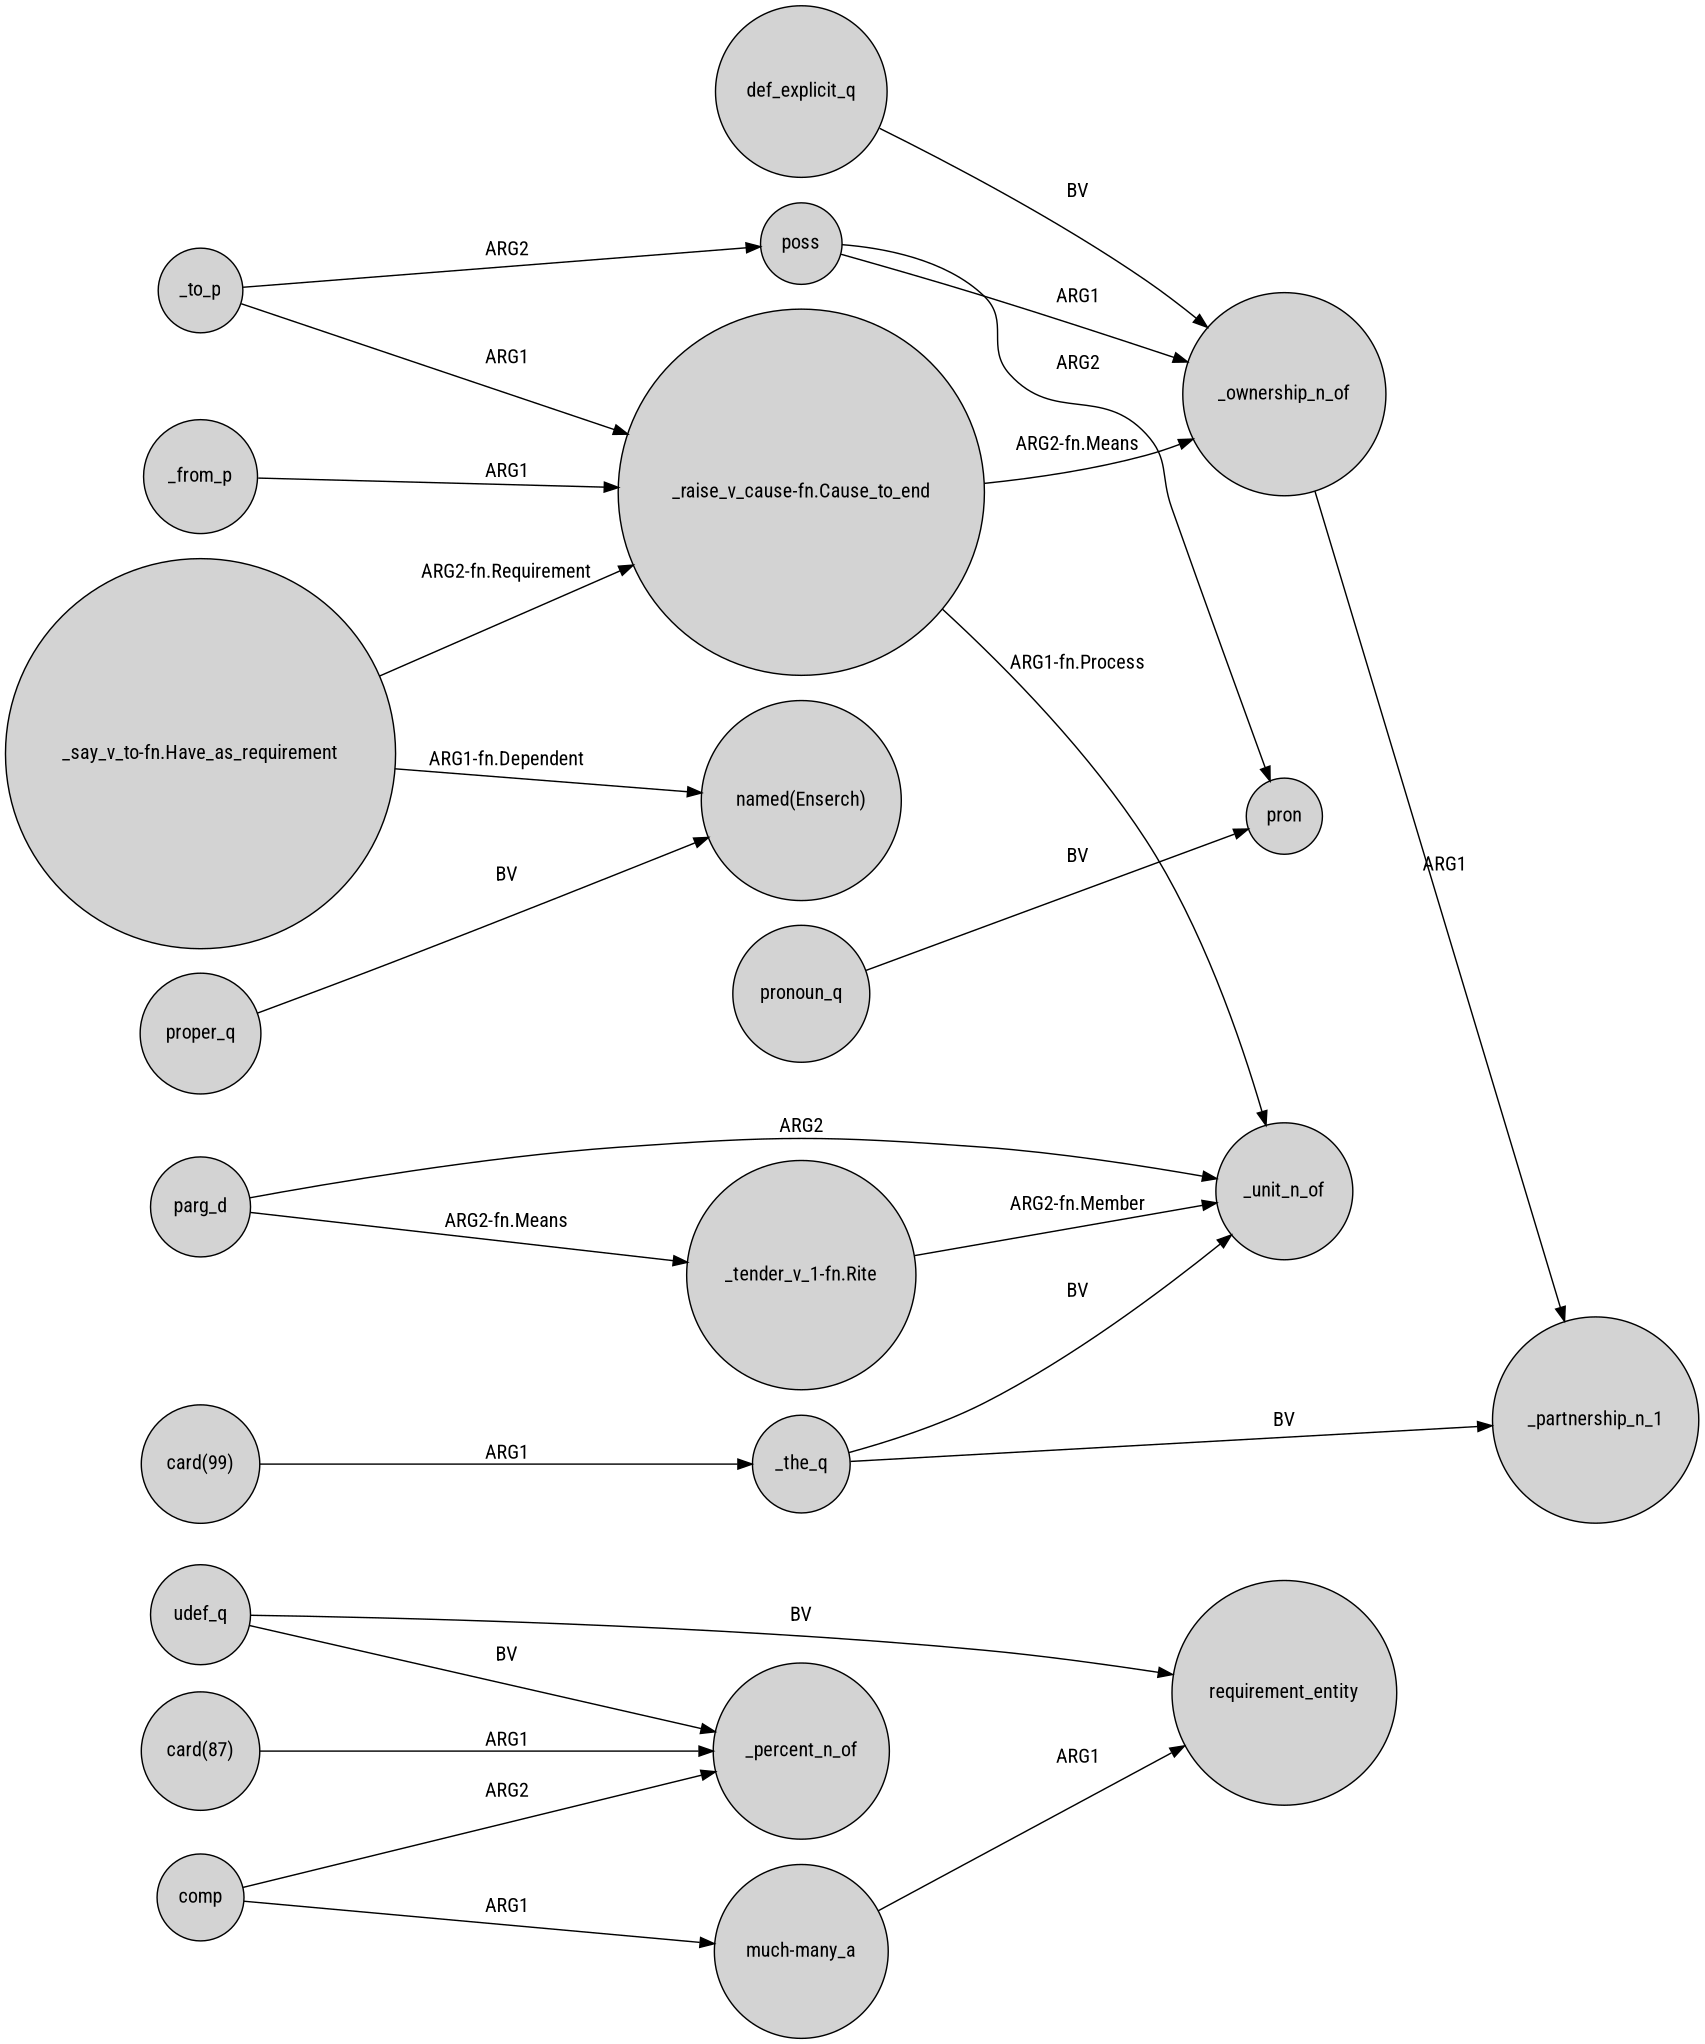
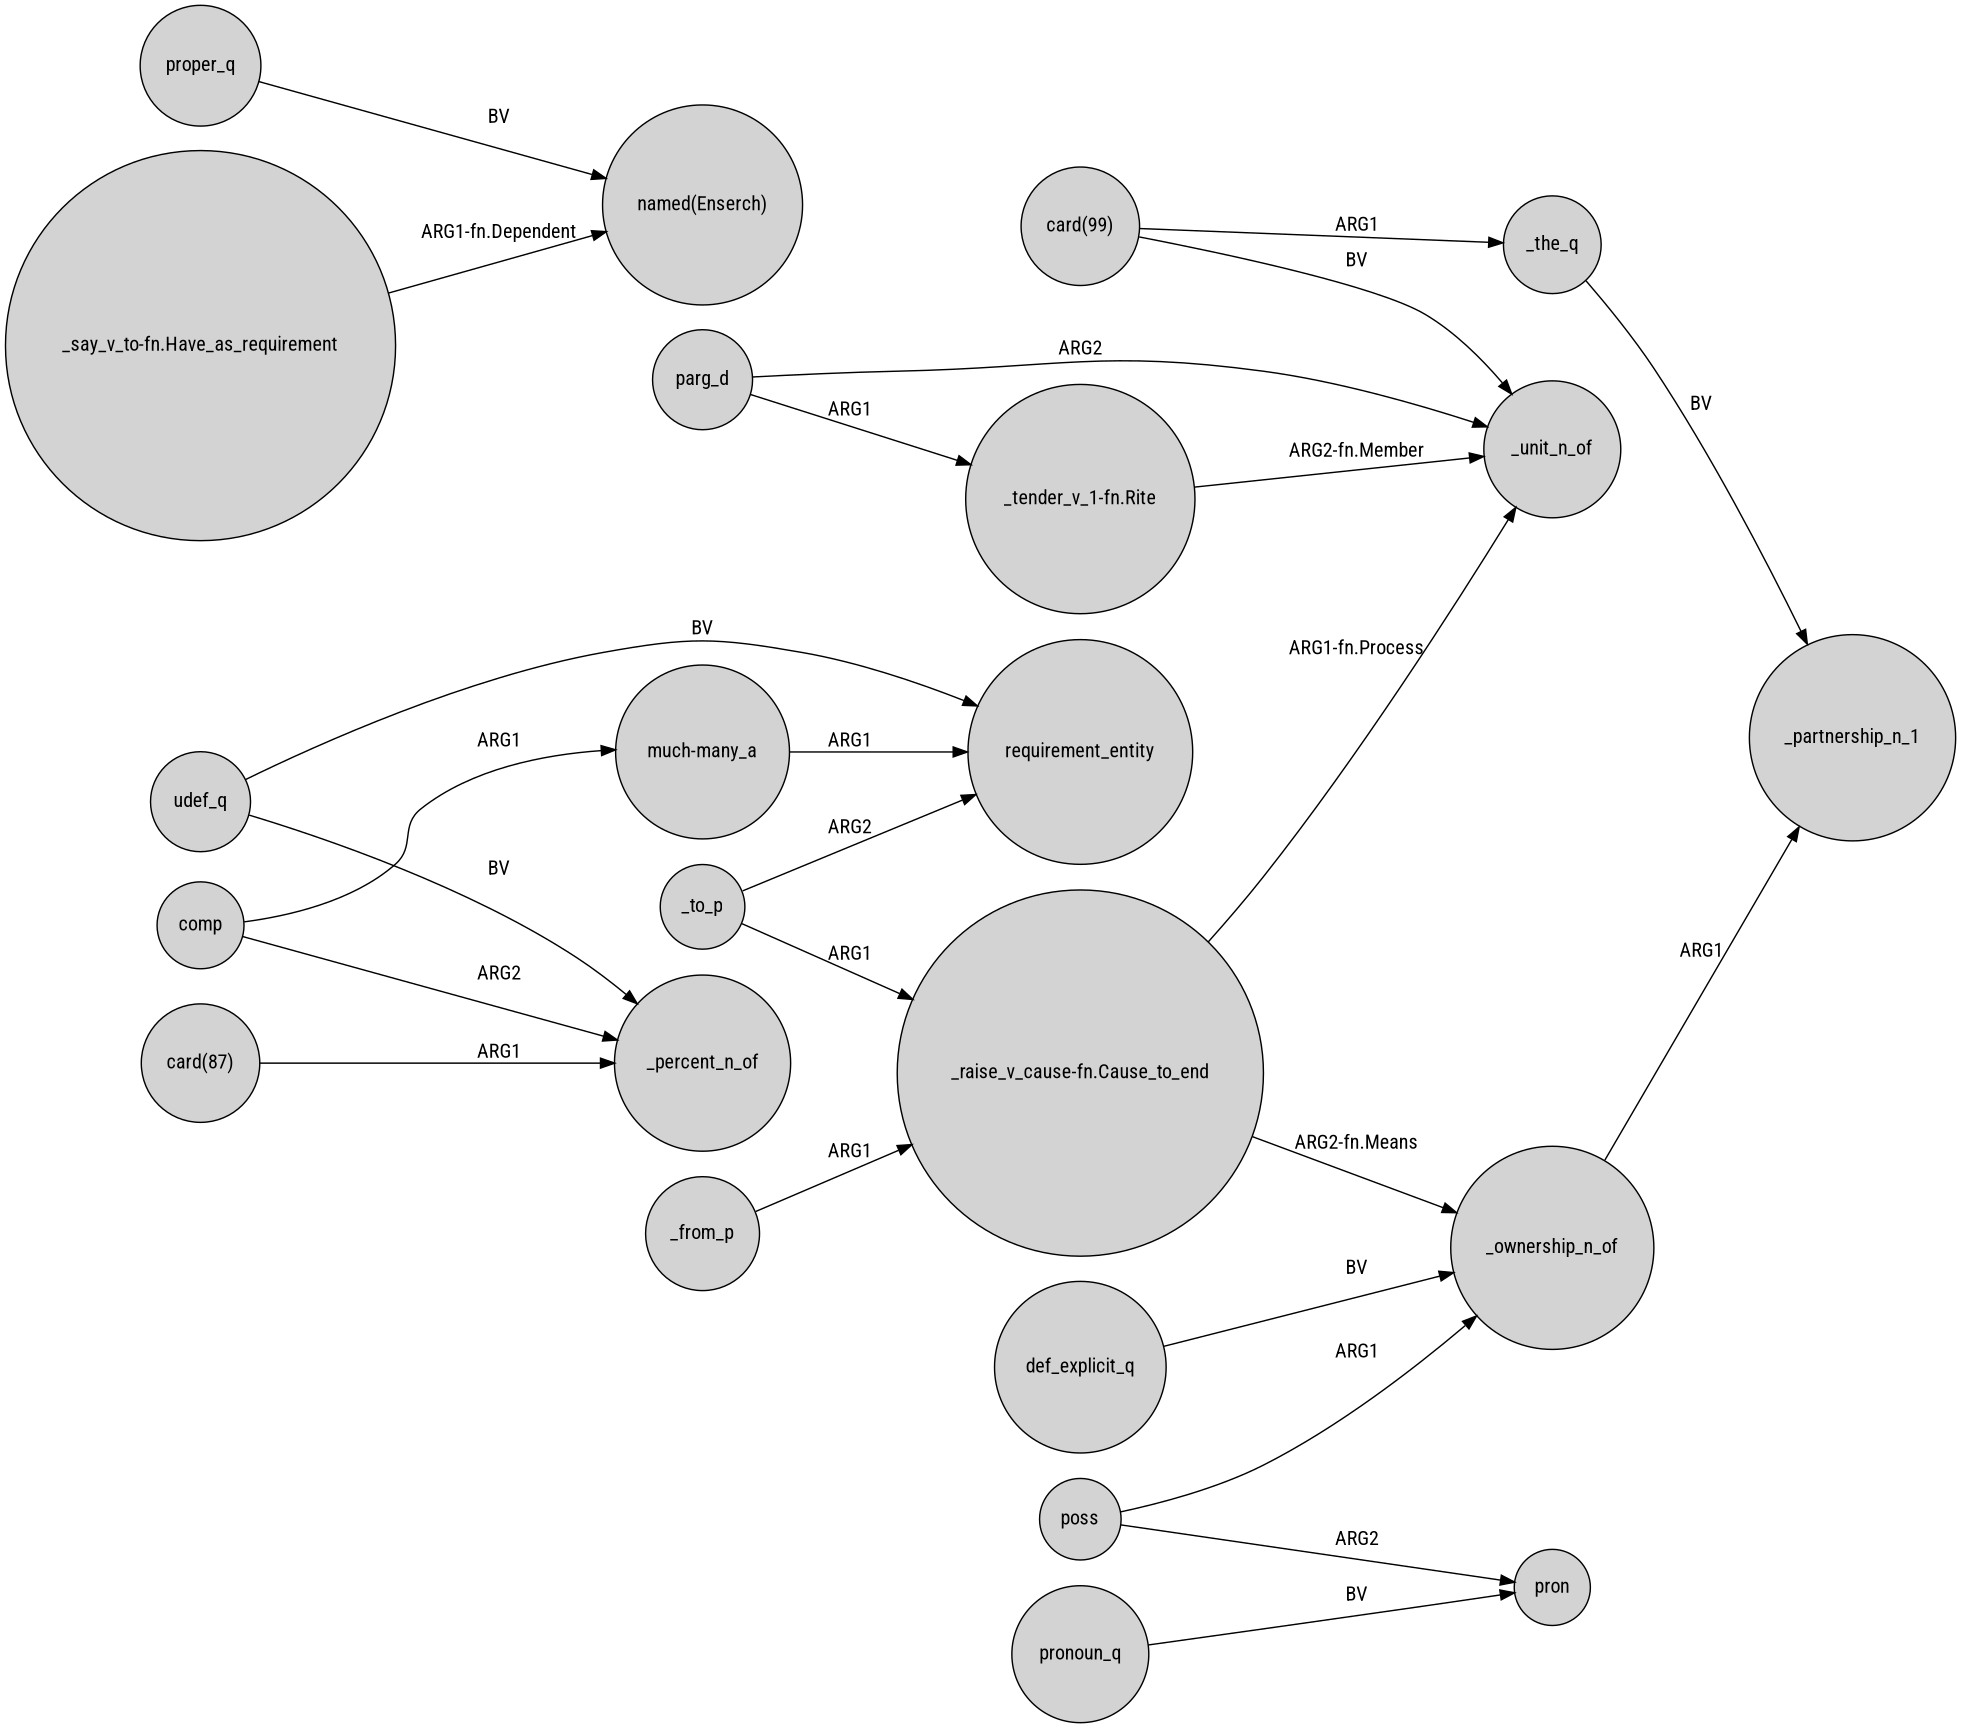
edge "_to_p" -> "poss": now "_to_p" -> "requirement_entity"
edge "_say_v_to-fn.Have_as_requirement" -> "_raise_v_cause-fn.Cause_to_end": removed, label "ARG2-fn.Requirement"
edge "parg_d" -> "_tender_v_1-fn.Rite": label "ARG2-fn.Means" -> "ARG1"
edge "_the_q" -> "_unit_n_of": now "card(99)" -> "_unit_n_of"
